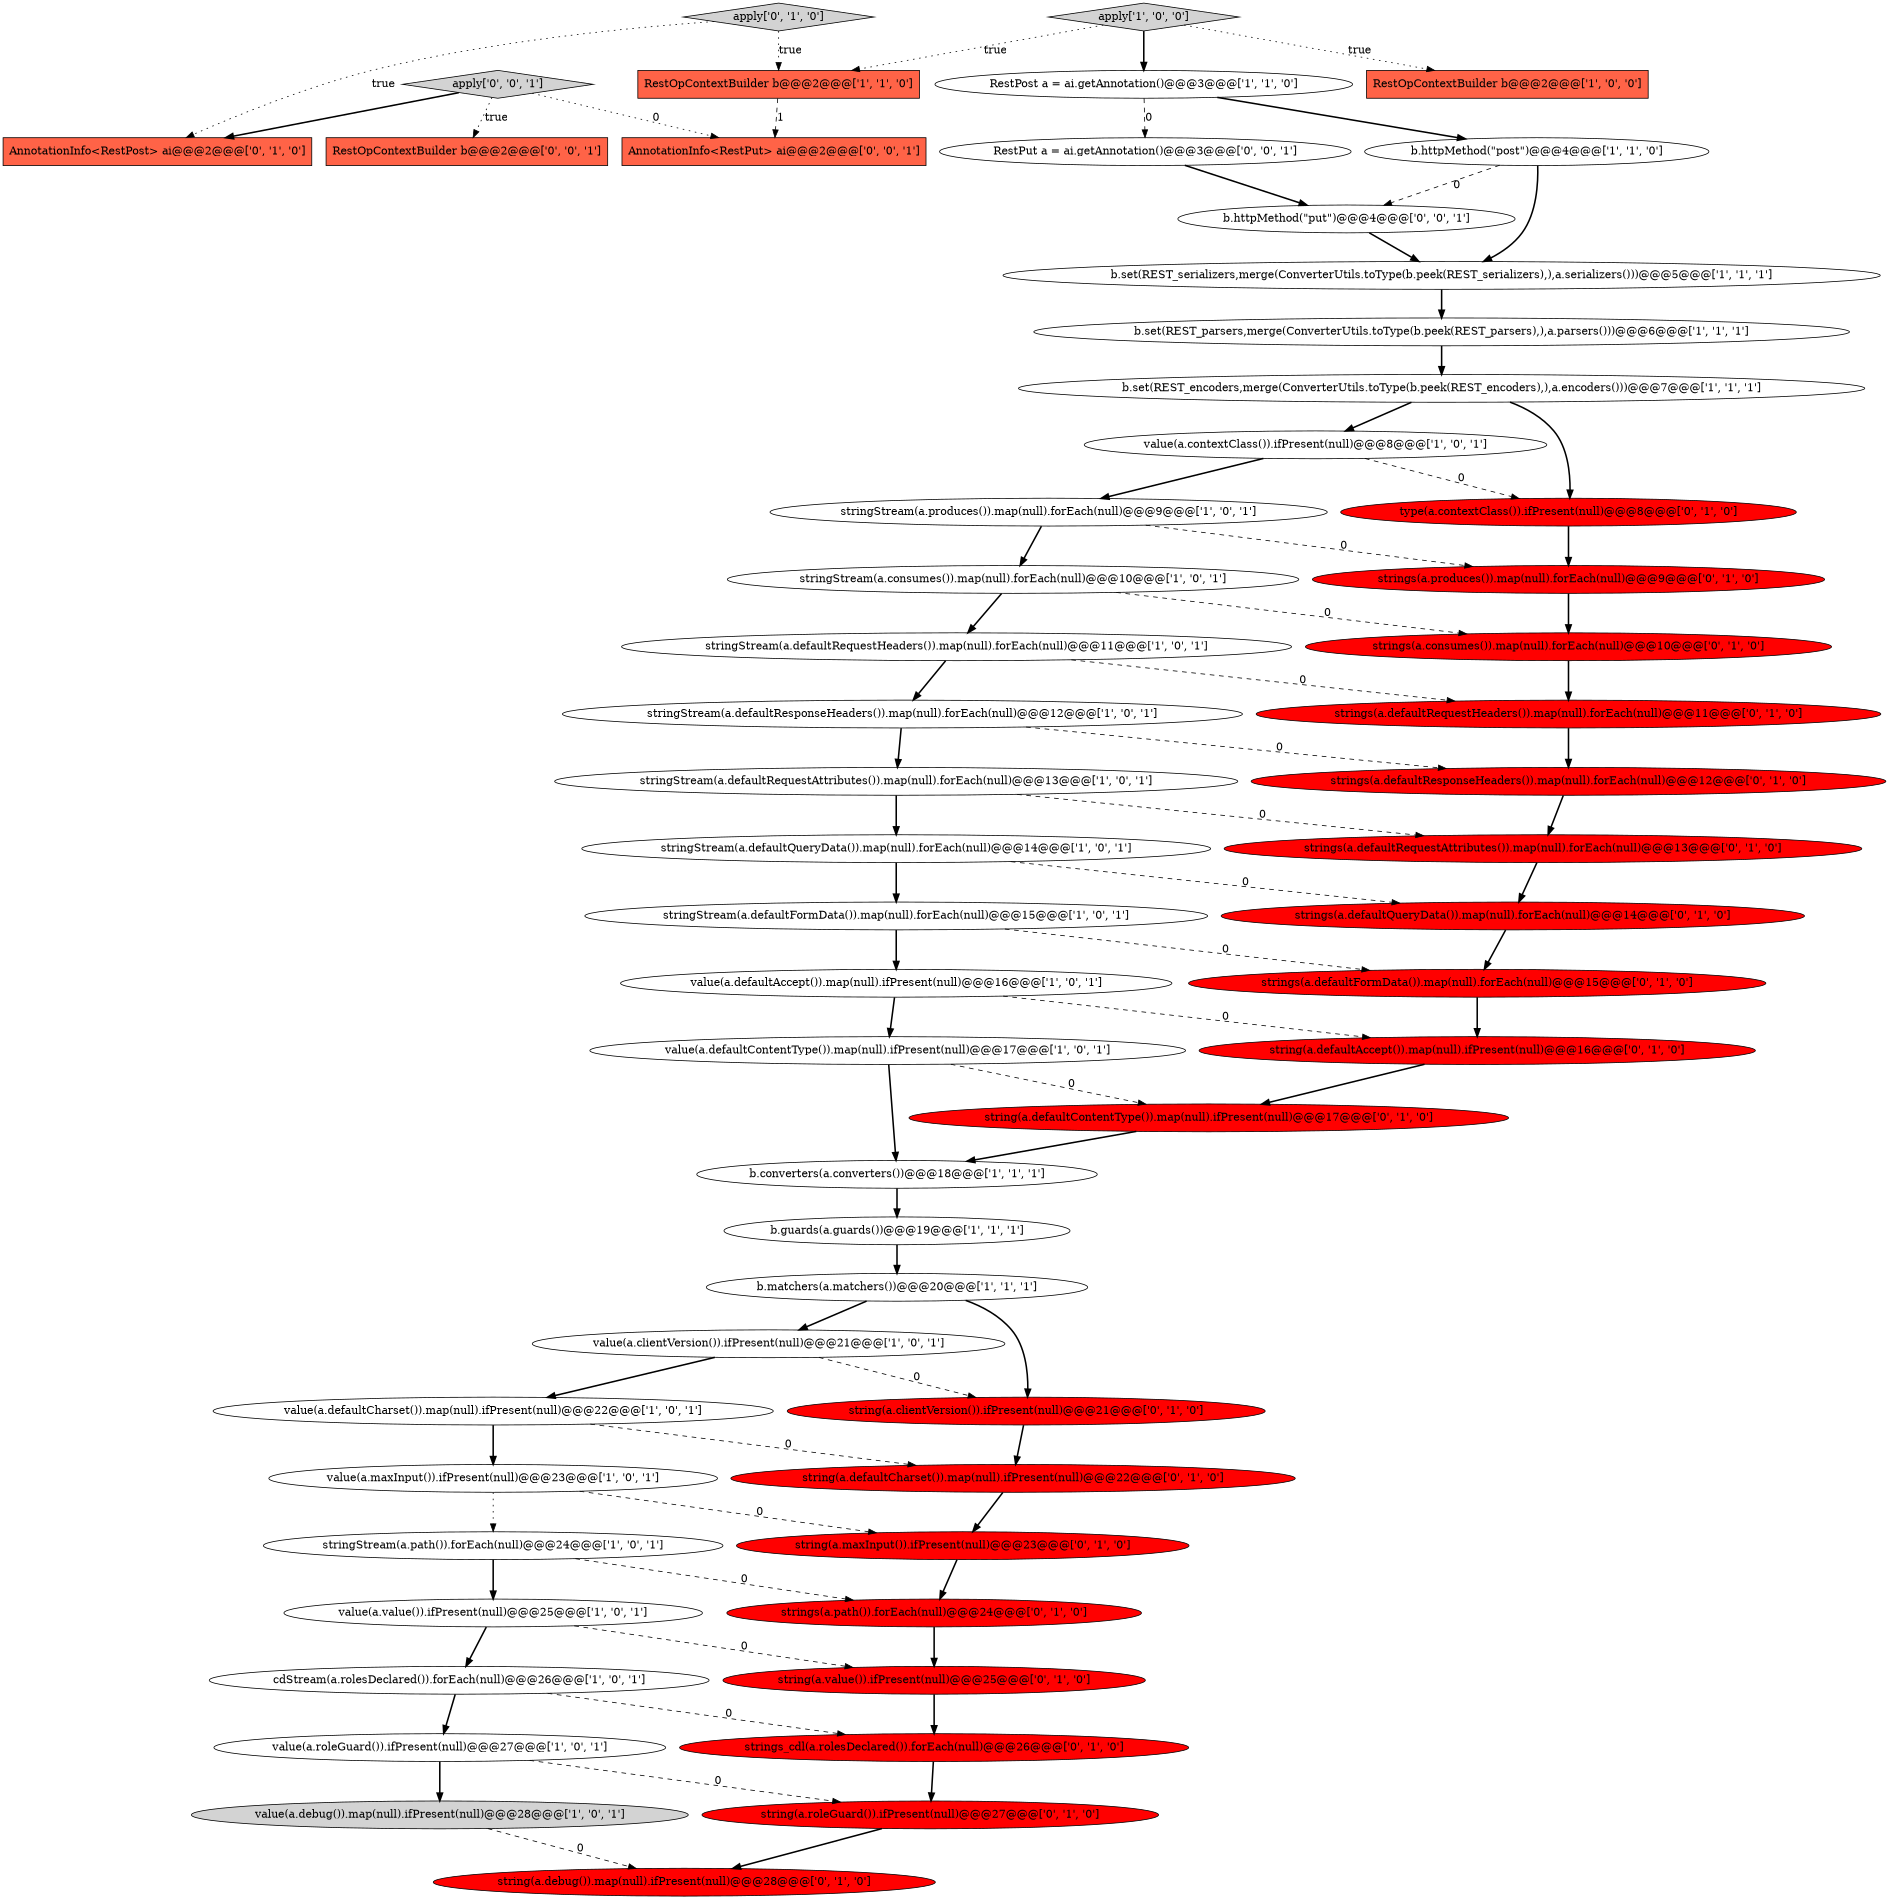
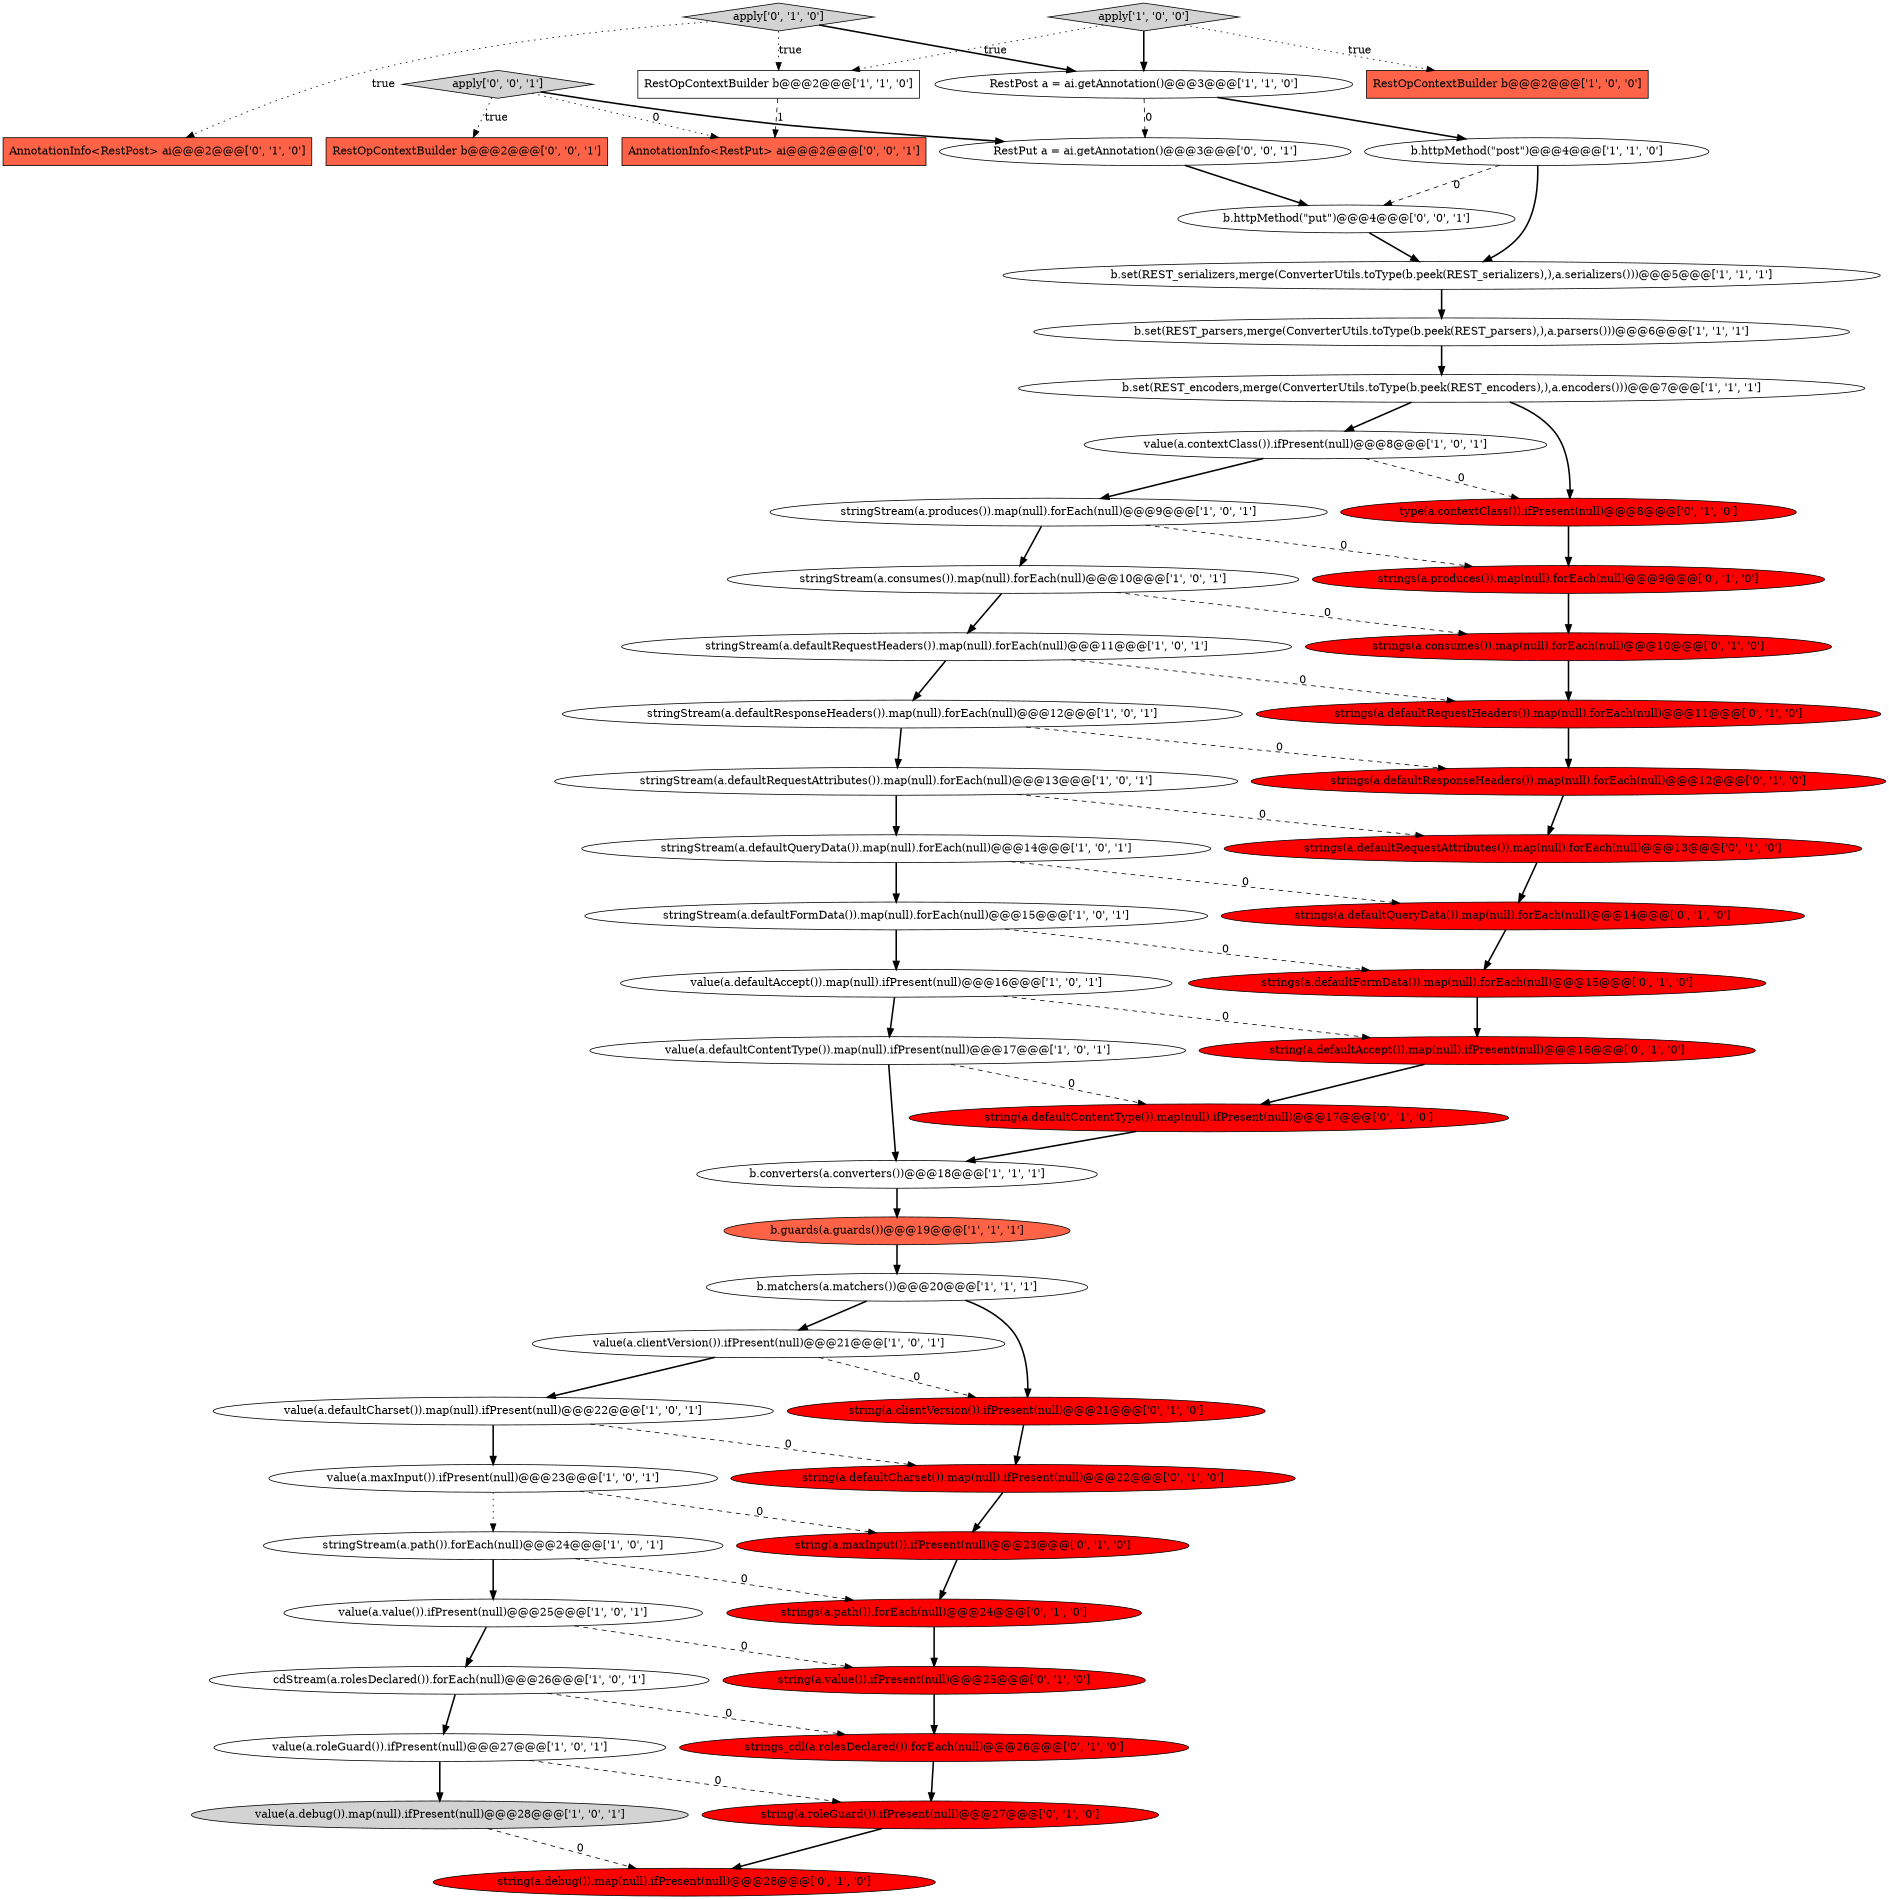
edge "apply['0', '1', '0']" -> "RestPost a = ai.getAnnotation()@@@3@@@['1', '1', '0']": added
node "RestOpContextBuilder b@@@2@@@['1', '1', '0']": fillcolor tomato -> white
edge "apply['0', '0', '1']" -> "AnnotationInfo<RestPost> ai@@@2@@@['0', '1', '0']": now "apply['0', '0', '1']" -> "RestPut a = ai.getAnnotation()@@@3@@@['0', '0', '1']"
node "b.guards(a.guards())@@@19@@@['1', '1', '1']": fillcolor white -> tomato
